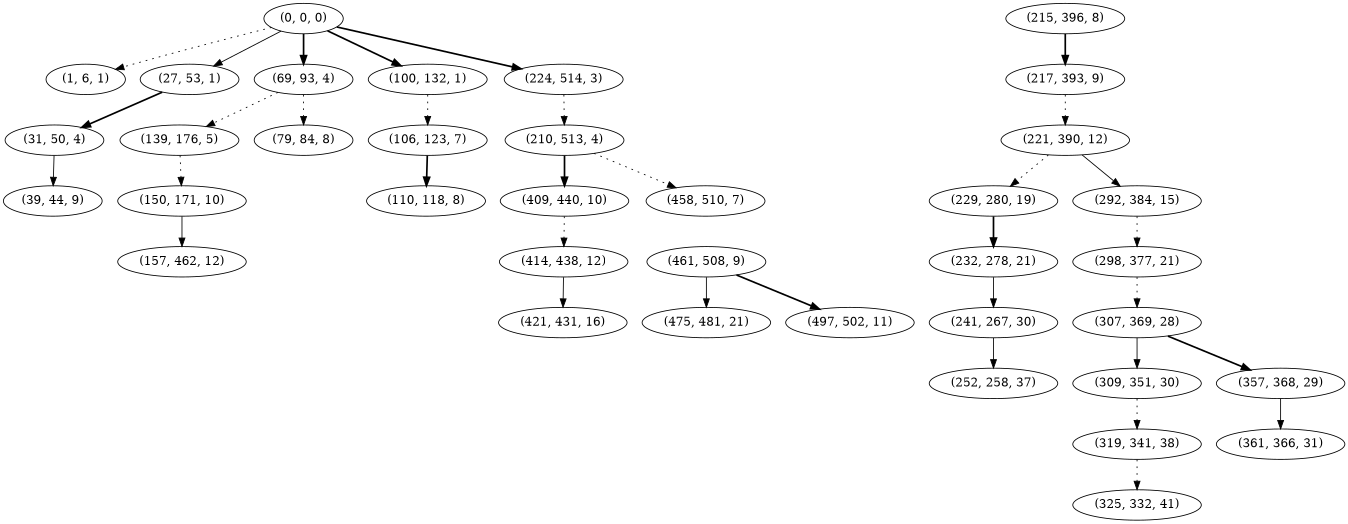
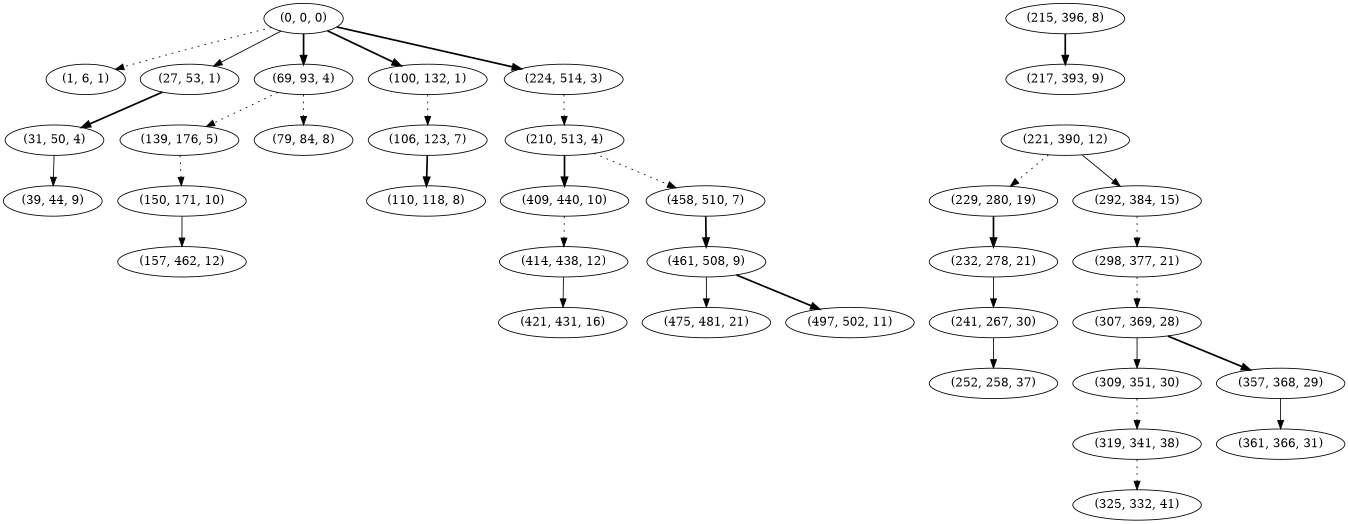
edge "(217, 393, 9)" -> "(221, 390, 12)": removed
edge "(458, 510, 7)" -> "(461, 508, 9)": added
